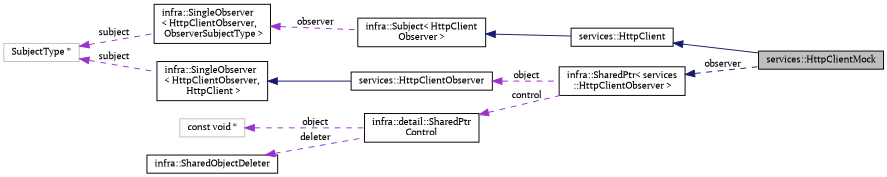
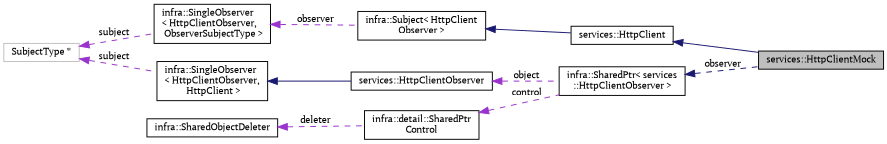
node "const void *": removed
